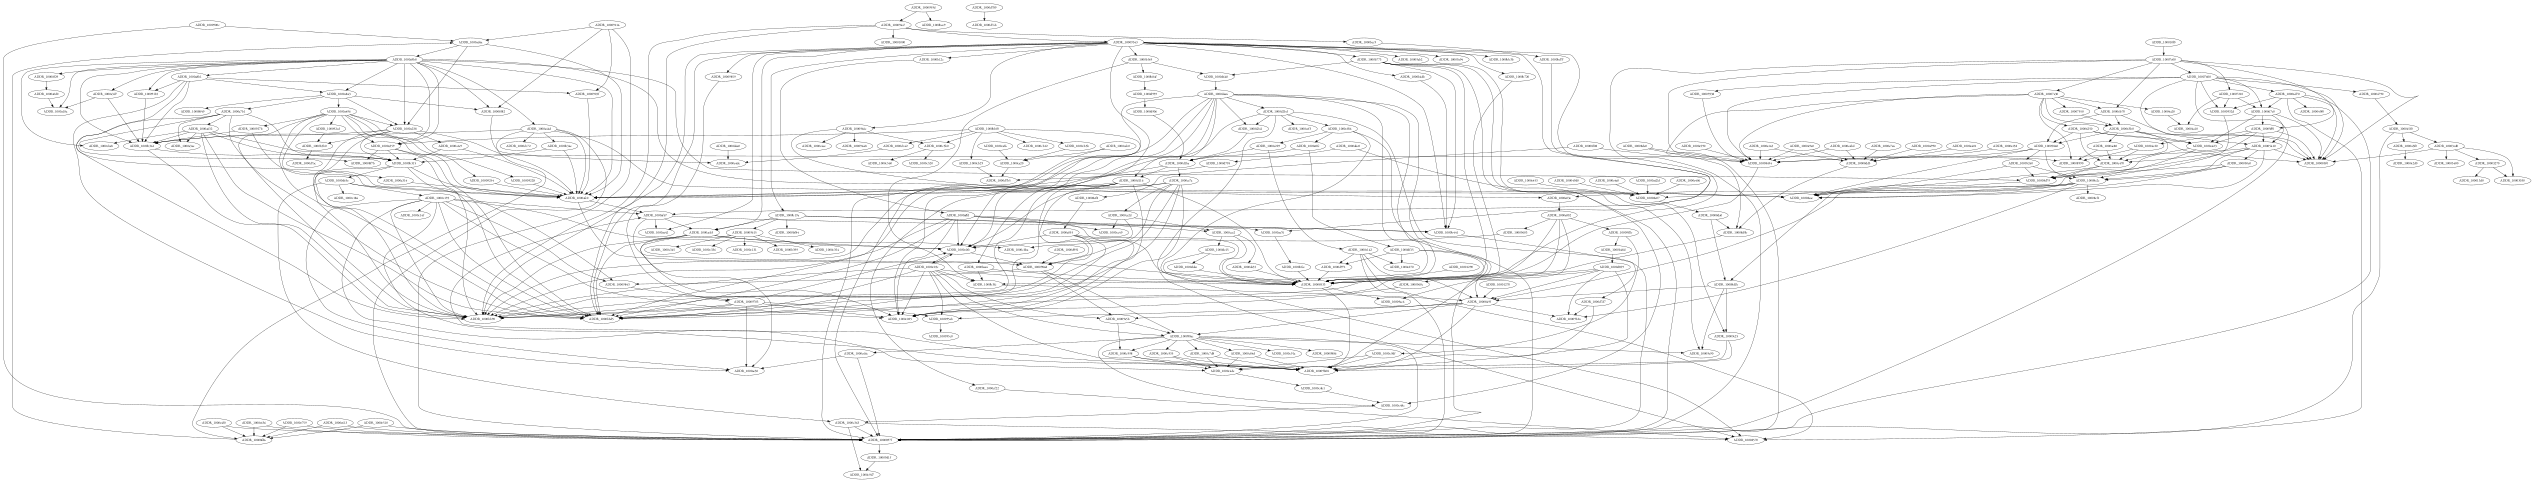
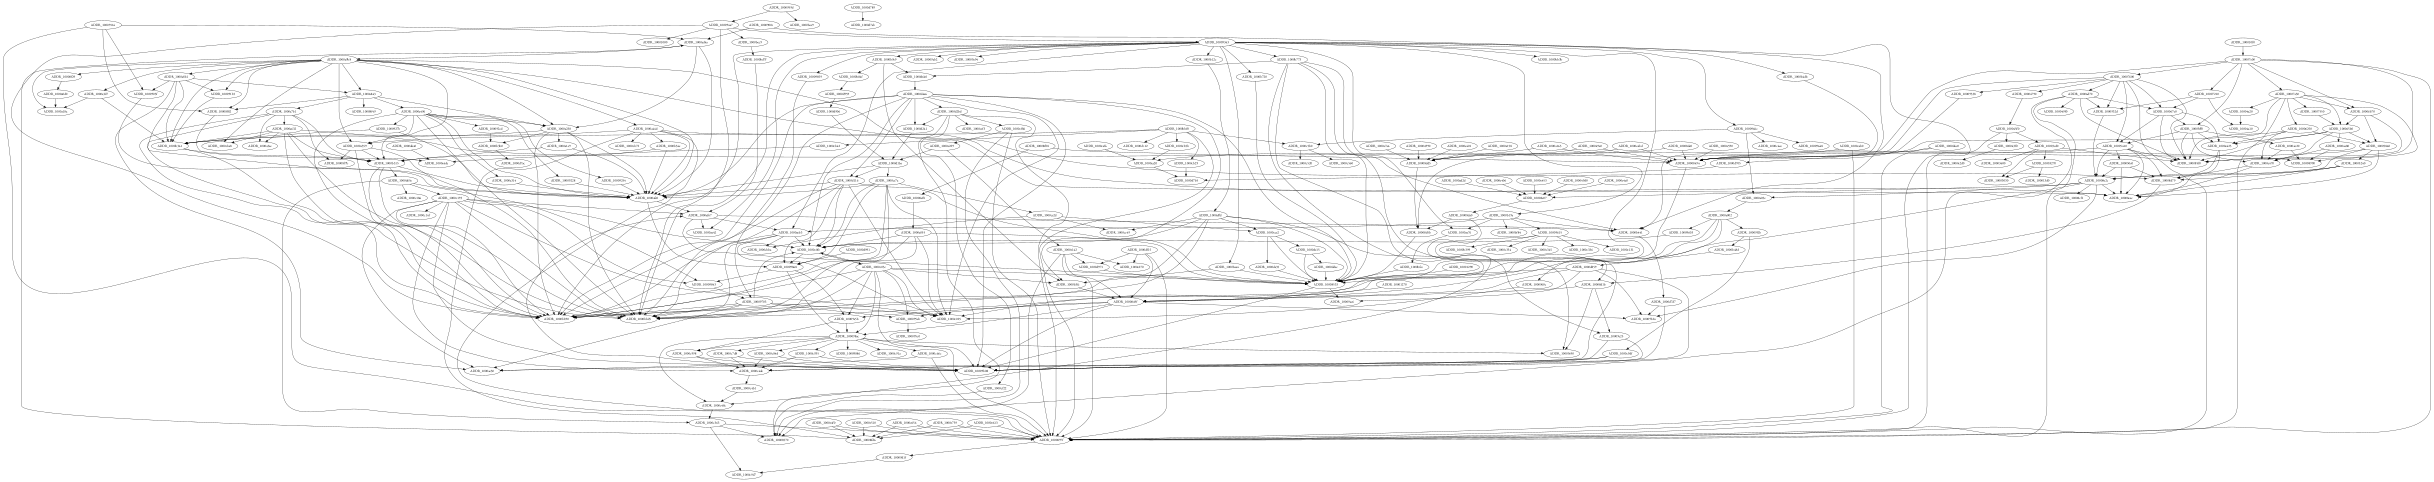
node "ADDR_1000e0fc": removed
